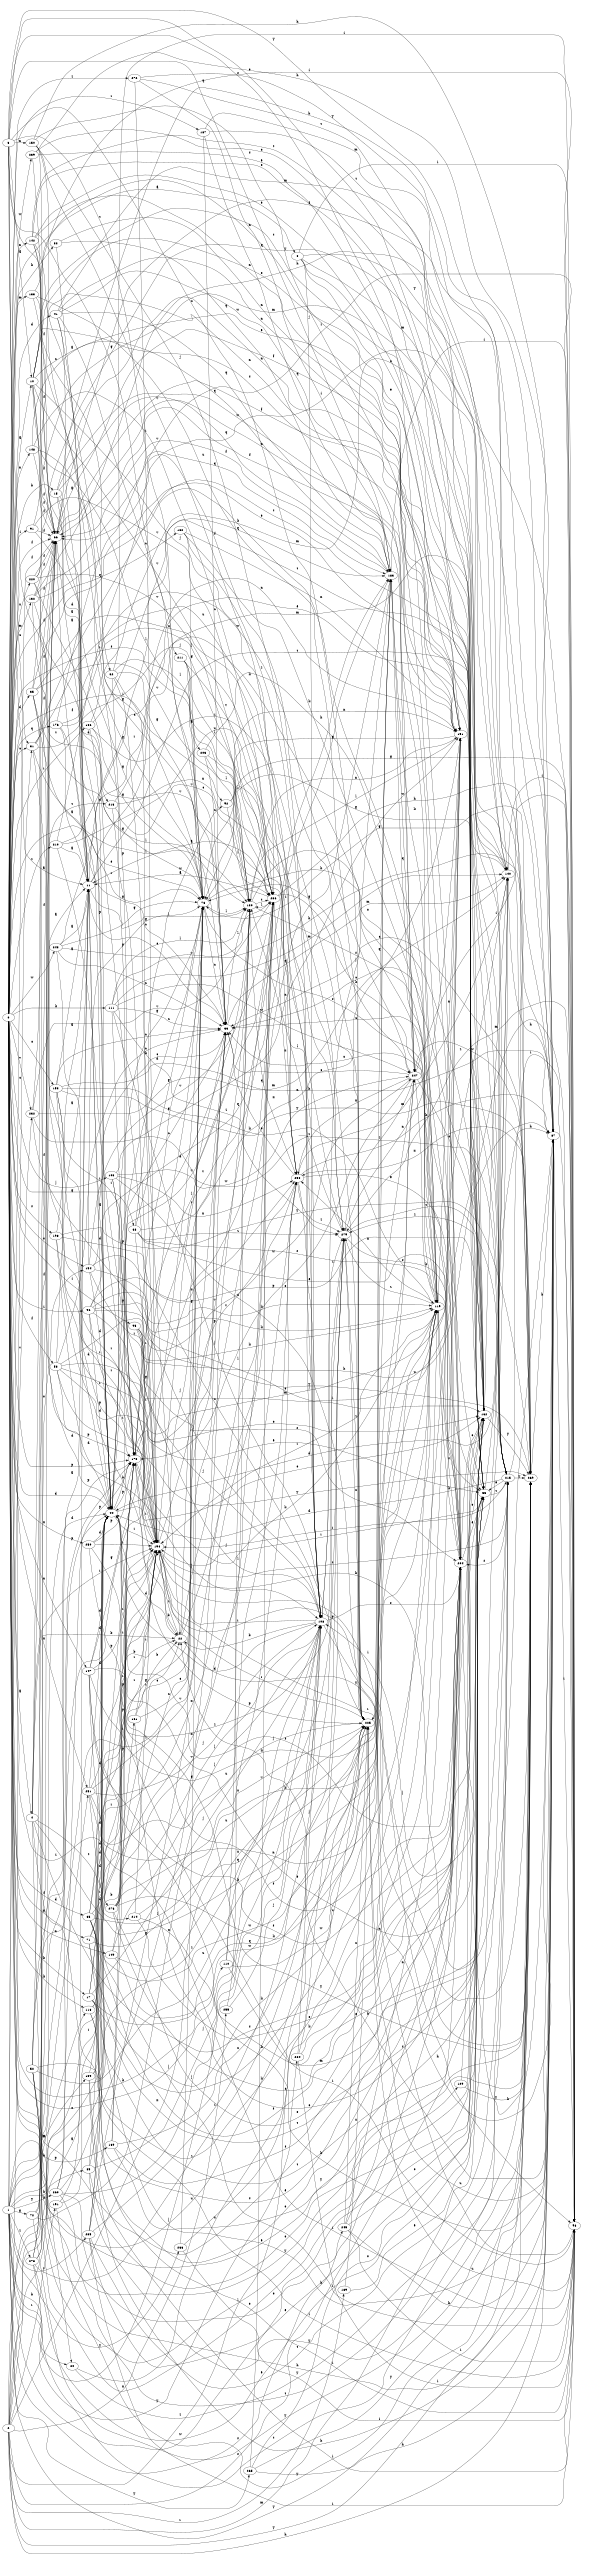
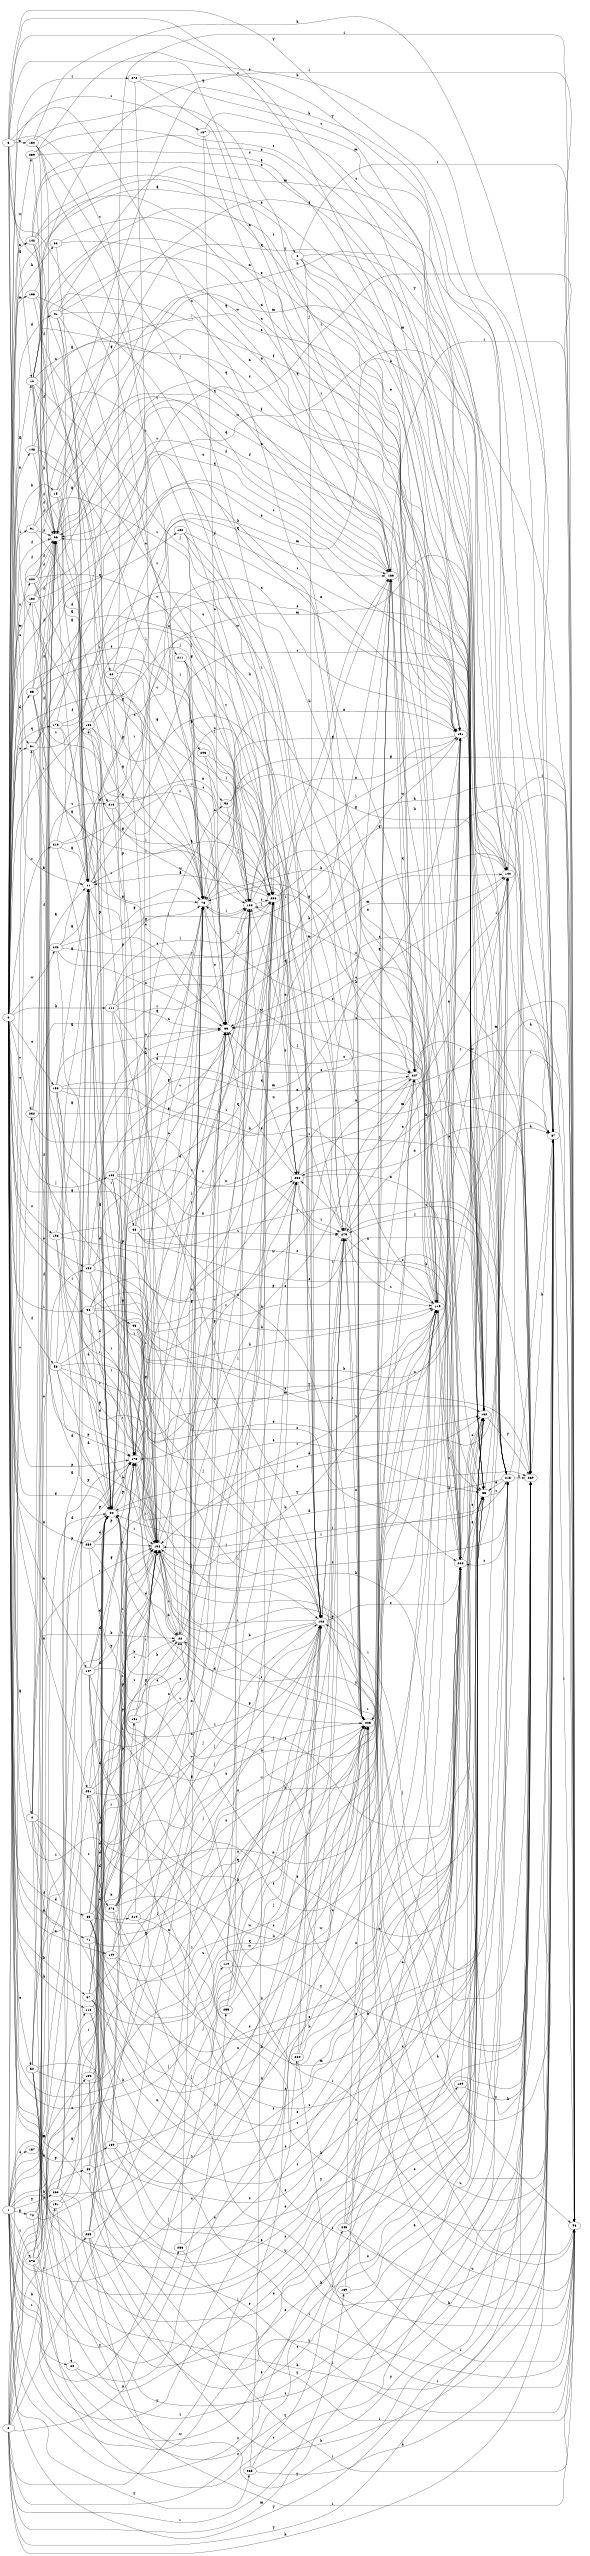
edge "0" -> "76": now "0" -> "52"
edge "203" -> "119": removed, label "k"
node "17": label "17" -> "37"
node "157": added
